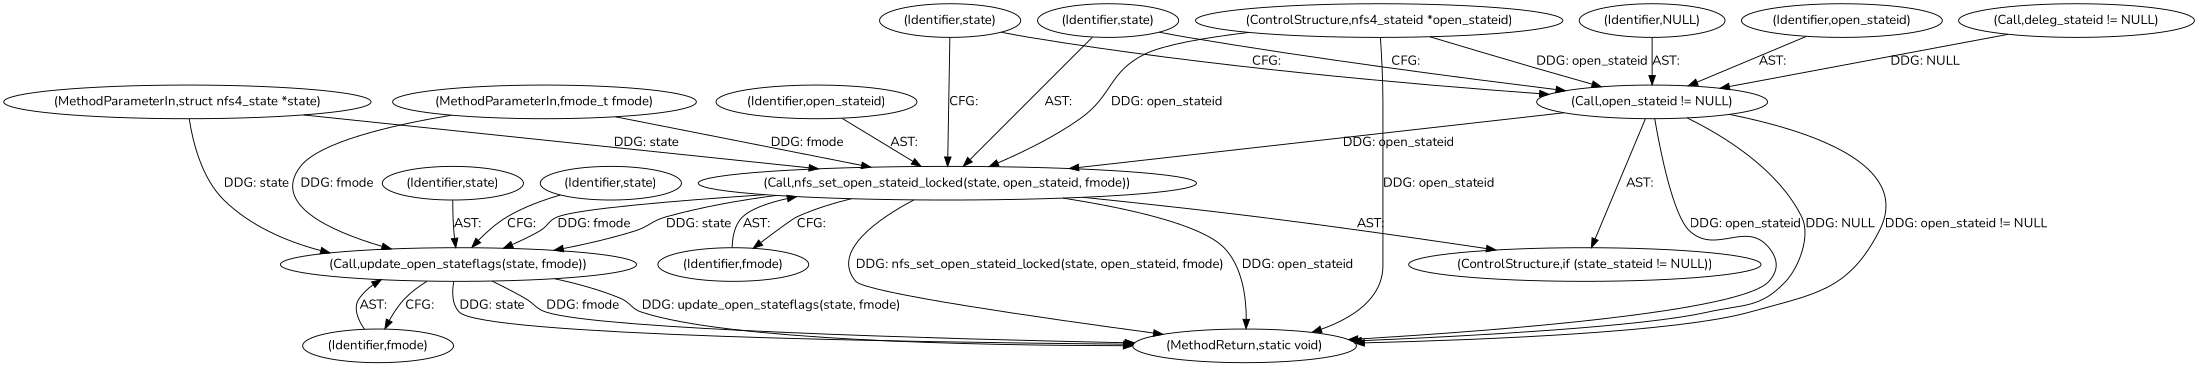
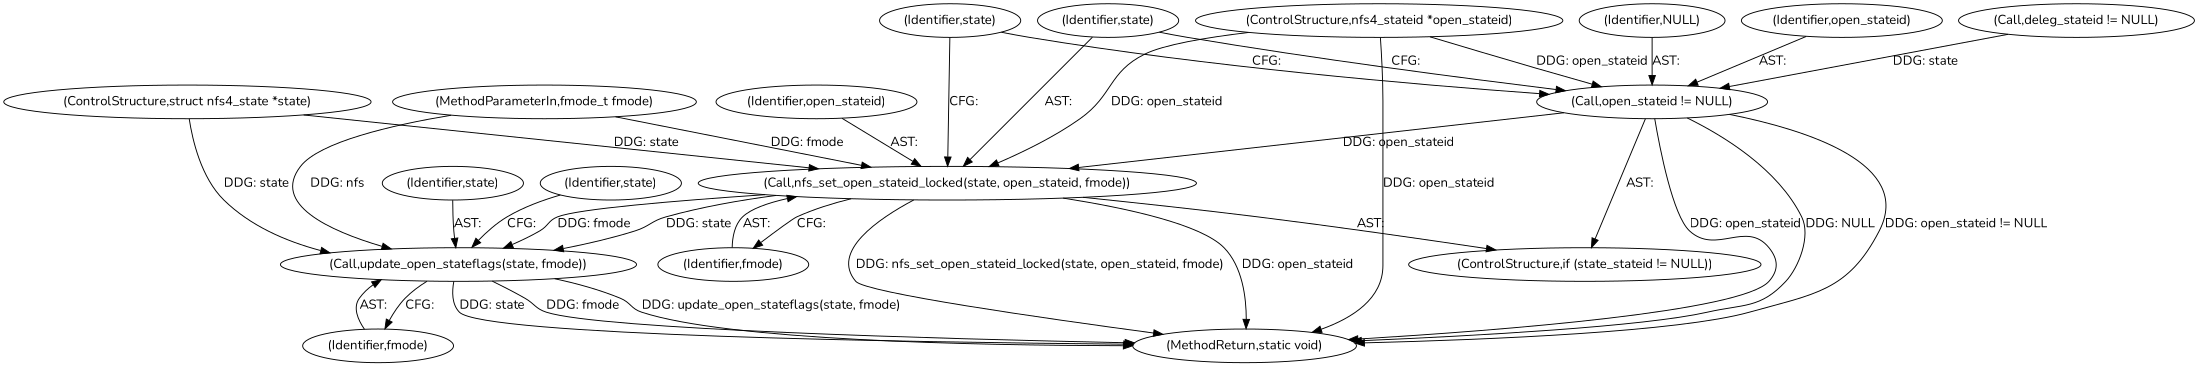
edge "(Call,deleg_stateid != NULL)" -> "(Call,open_stateid != NULL)": label "DDG: NULL" -> "DDG: state"
node "(MethodParameterIn,struct nfs4_state *state)": label "(MethodParameterIn,struct nfs4_state *state)" -> "(ControlStructure,struct nfs4_state *state)"
edge "(MethodParameterIn,fmode_t fmode)" -> "(Call,update_open_stateflags(state, fmode))": label "DDG: fmode" -> "DDG: nfs"
